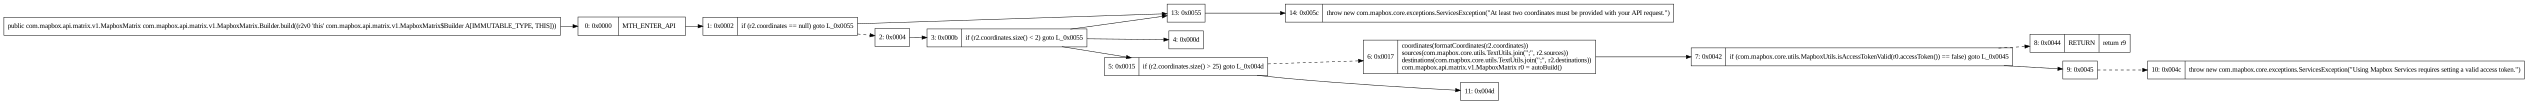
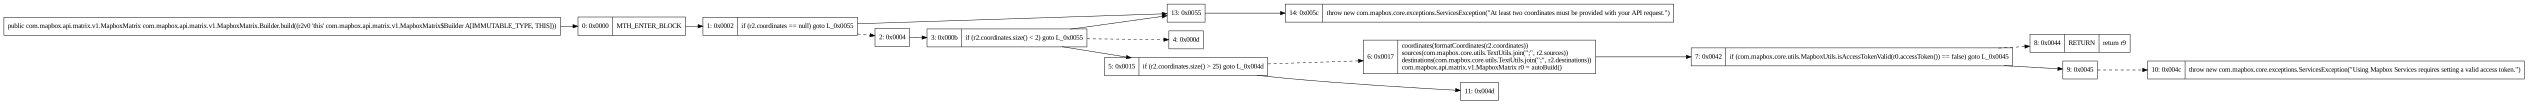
node "0: 0x0000": text "MTH_ENTER_API" -> "MTH_ENTER_BLOCK"
edge "3: 0x000b" -> "4: 0x000d": style solid -> dashed
